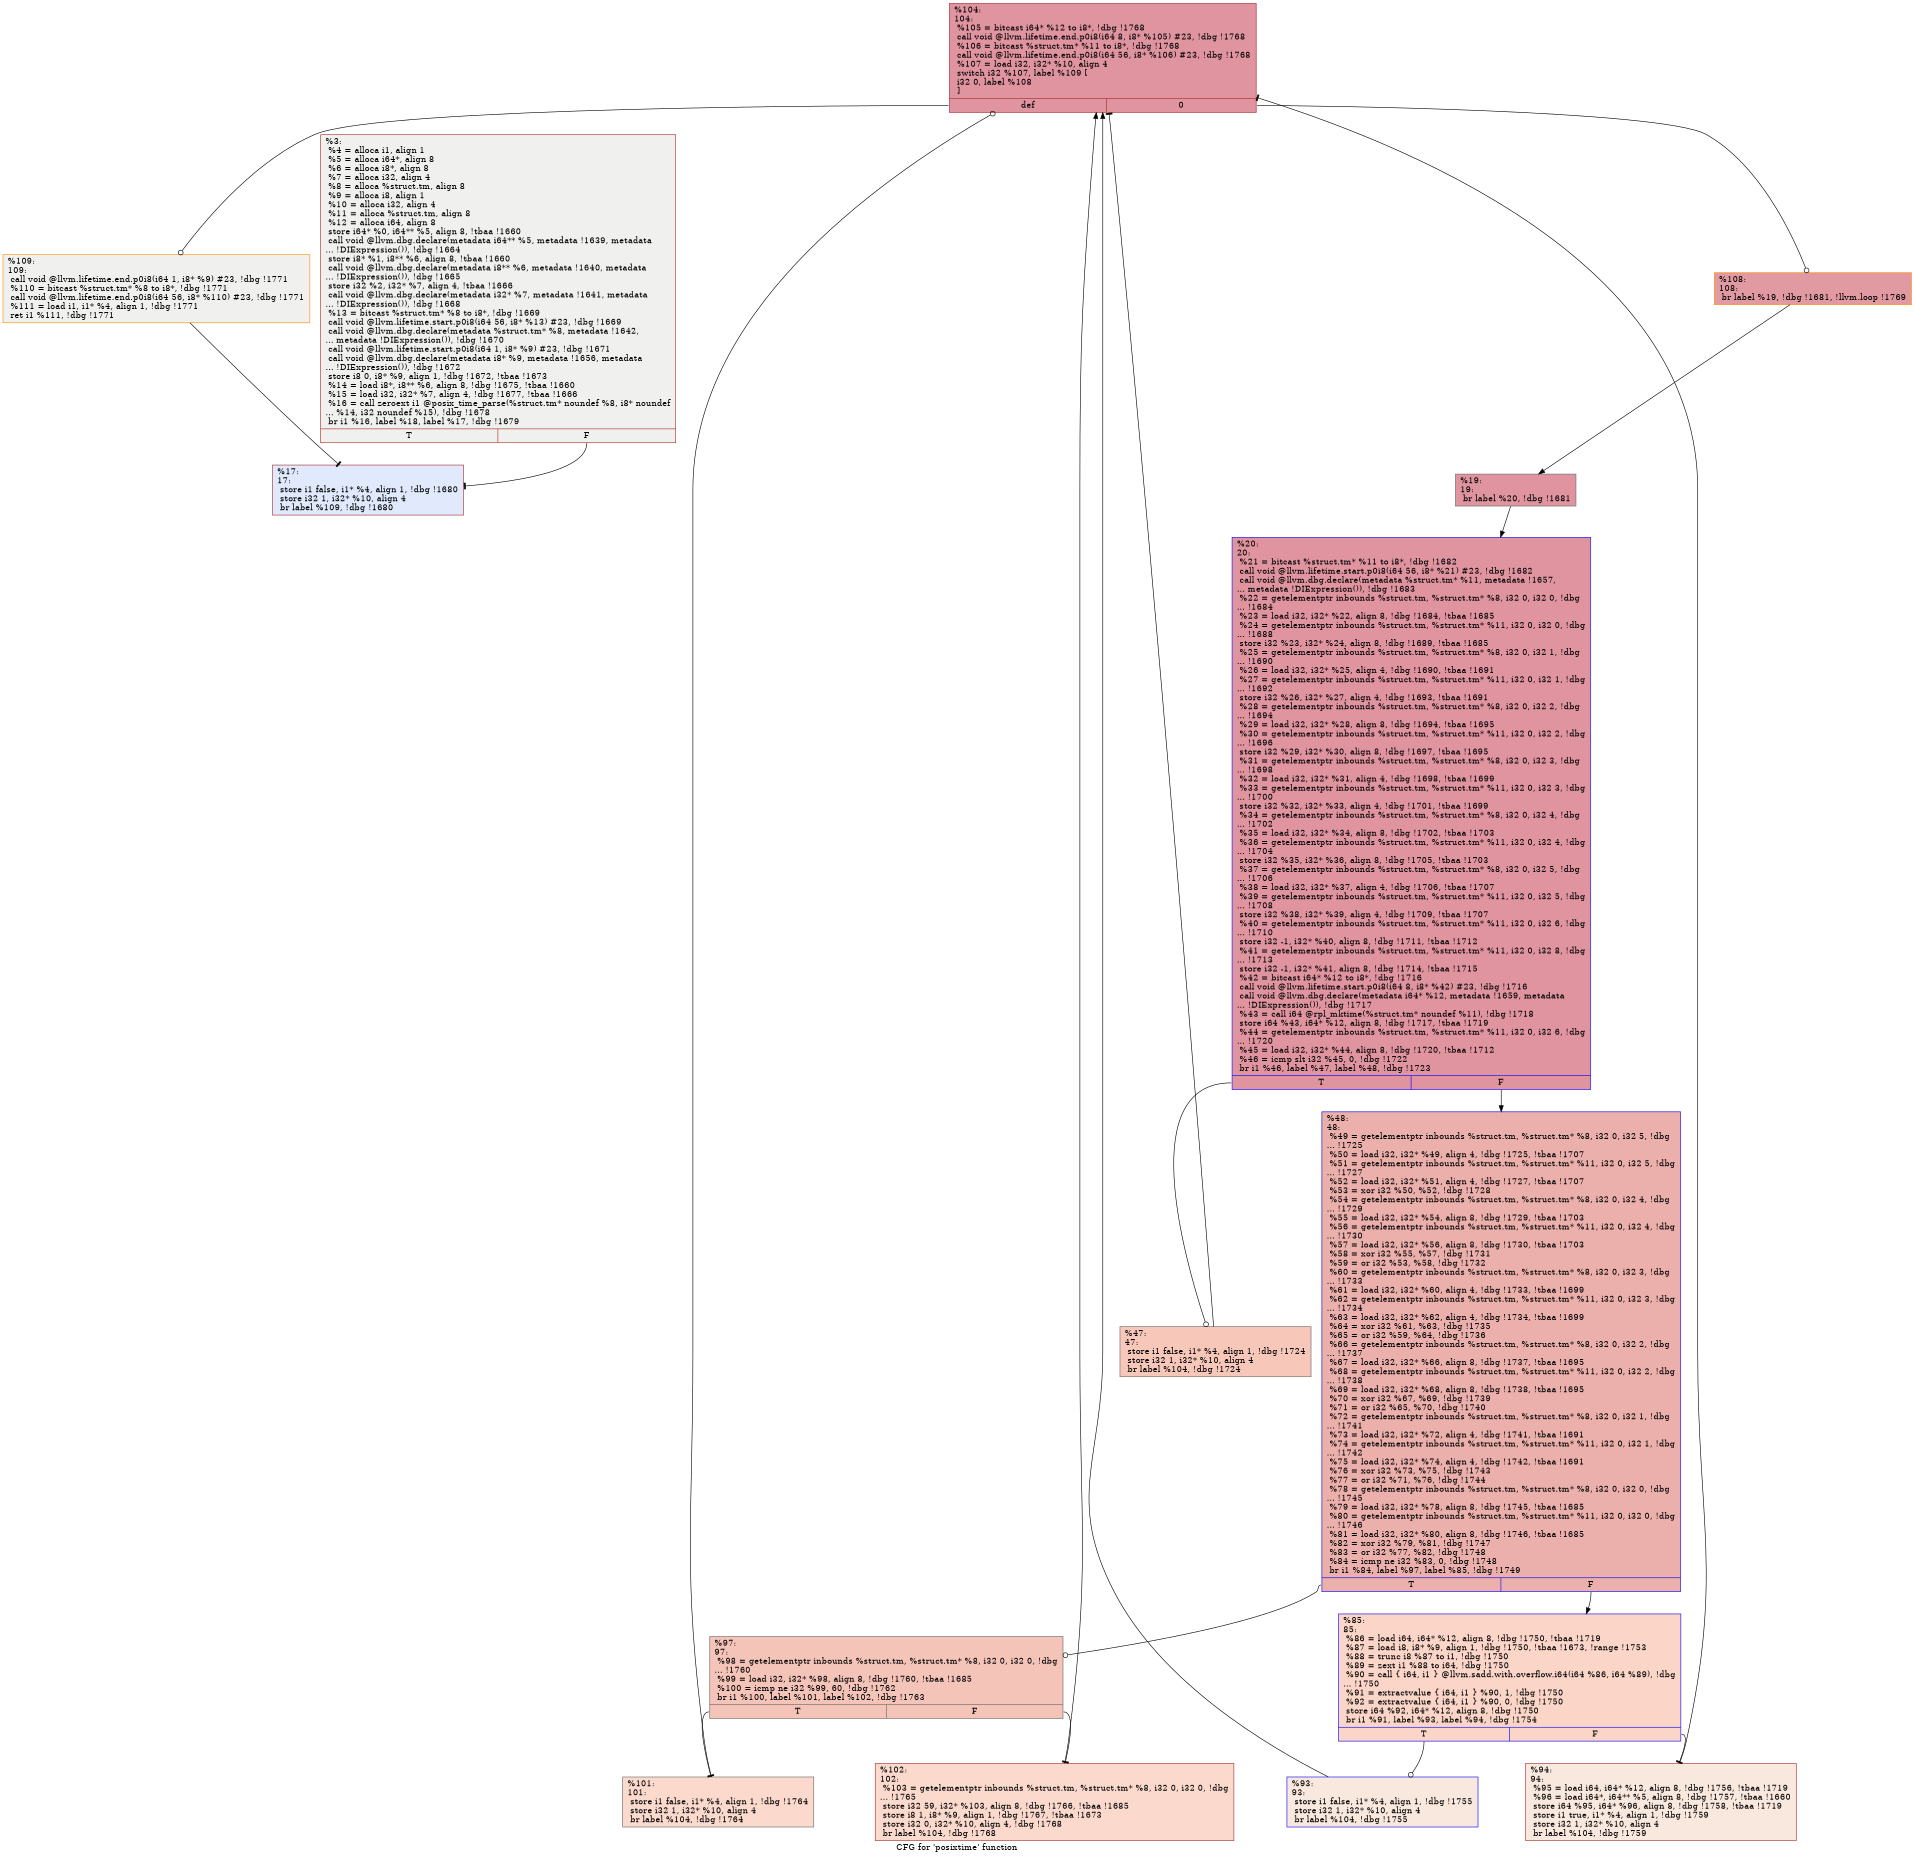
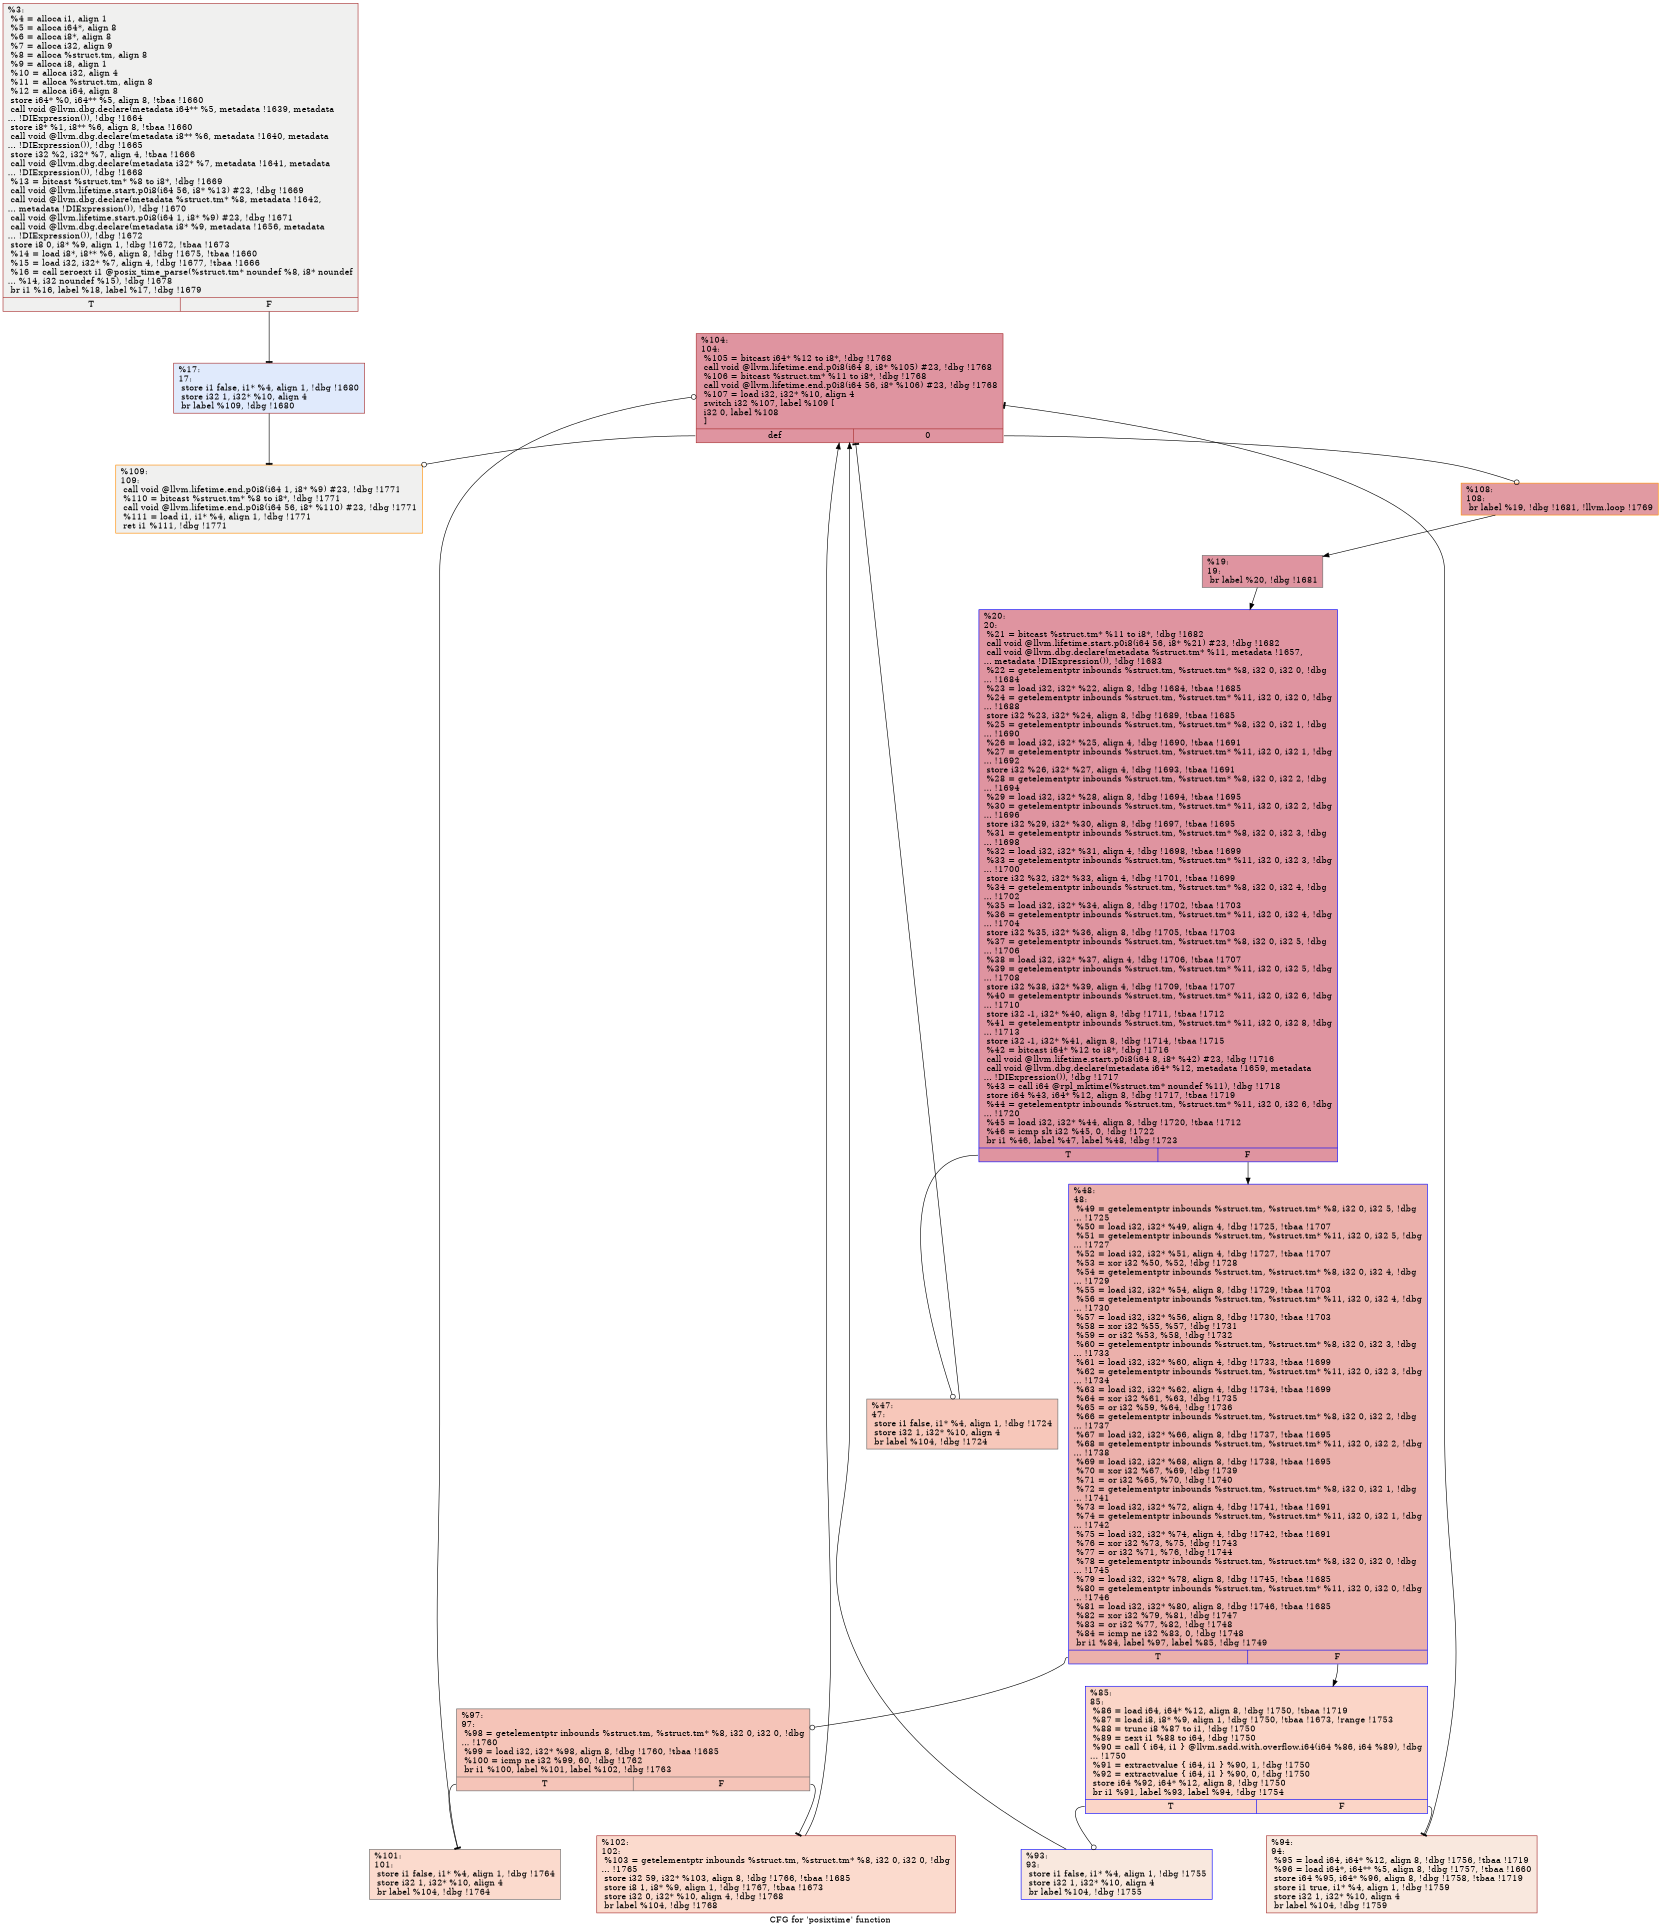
node "%3:": text "%7 = alloca i32, align 4" -> "%7 = alloca i32, align 9"
edge "%109:" -> "%17:": reversed
